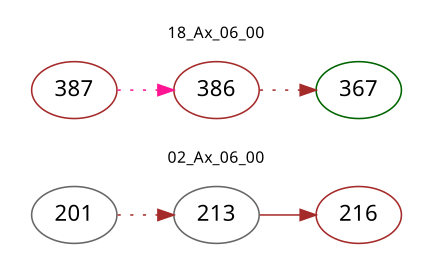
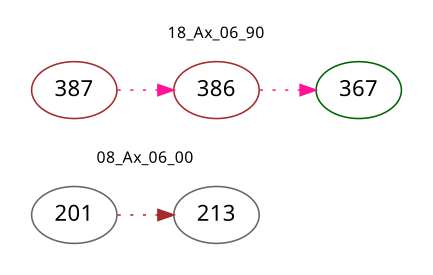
cluster "18_Ax_06_00": label "18_Ax_06_00" -> "18_Ax_06_90"
edge "386" -> "367": color brown -> deeppink
cluster "02_Ax_06_00": label "02_Ax_06_00" -> "08_Ax_06_00"
node "216": removed
